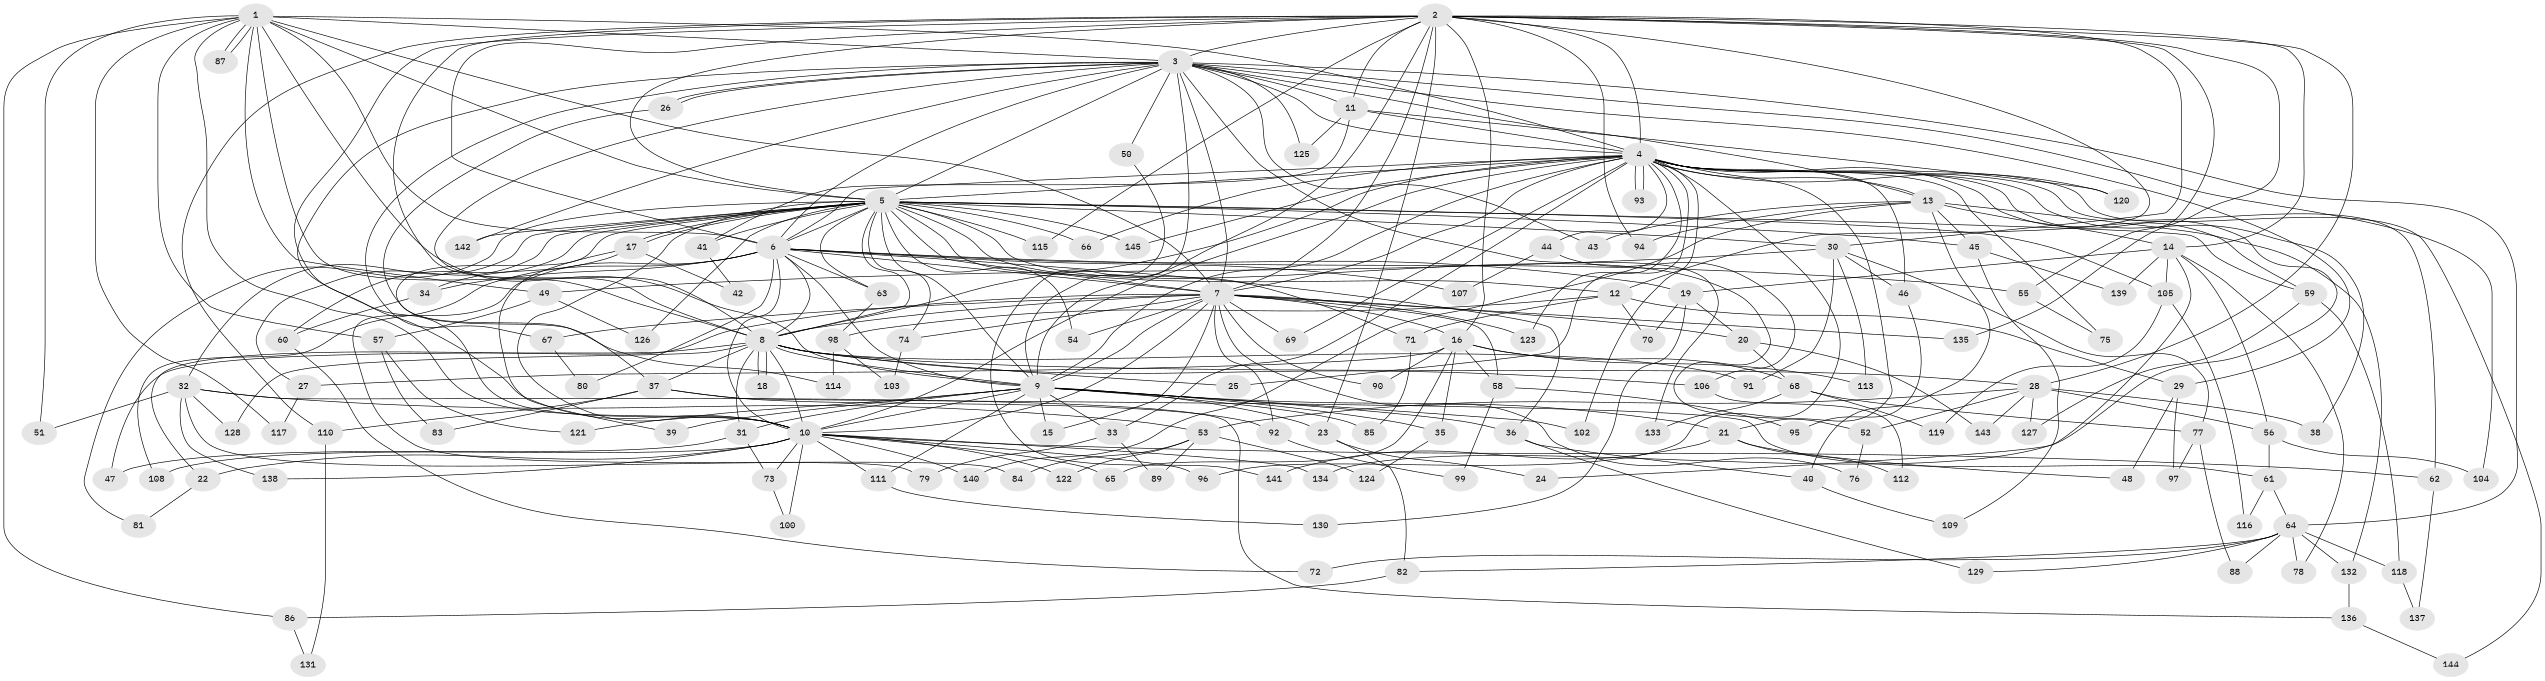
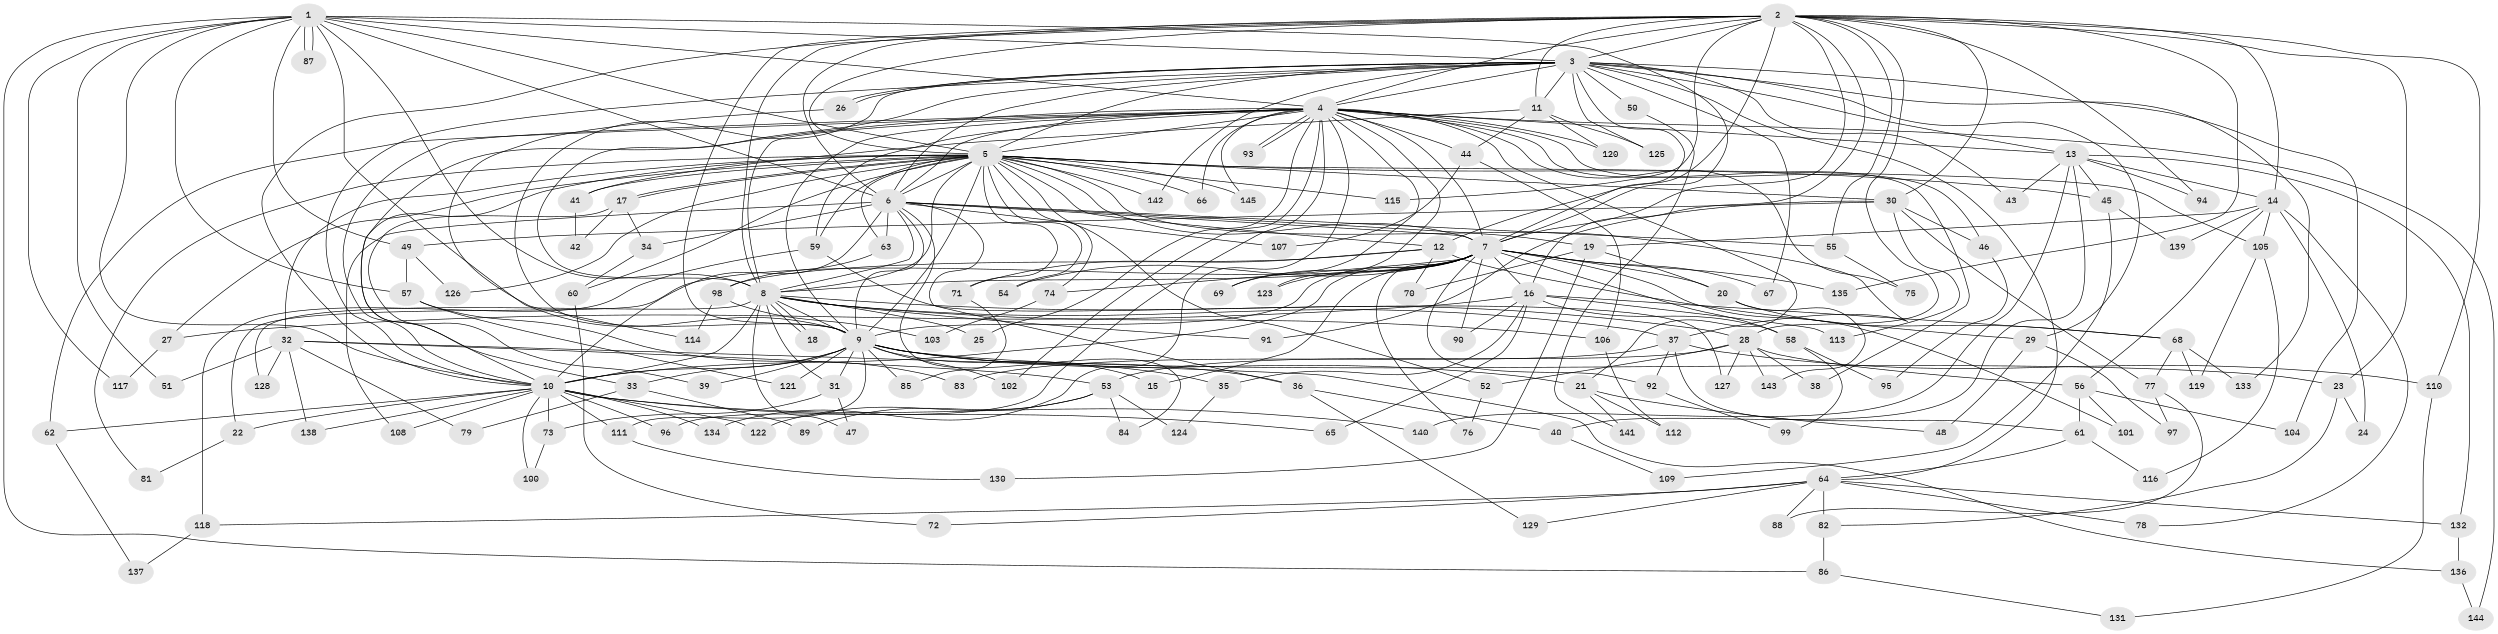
edge "11" -- "4": now "11" -- "44"
node "80": removed
node "101": added
